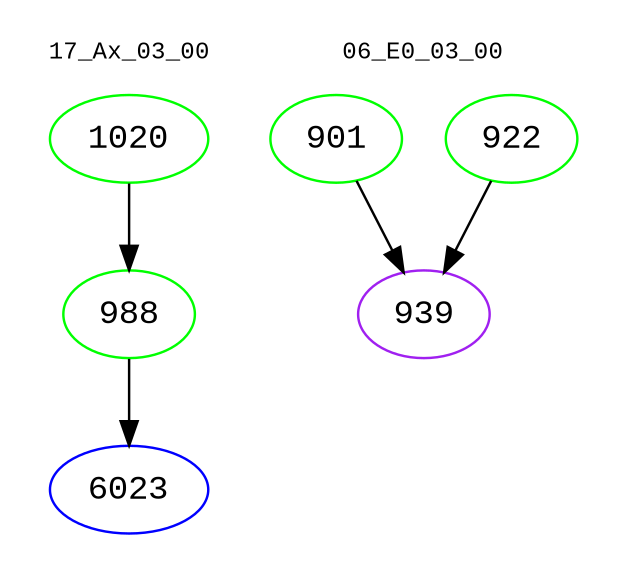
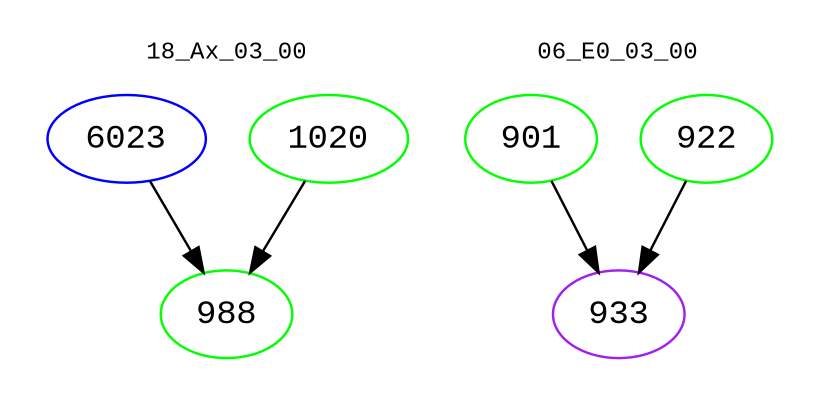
cluster "17_Ax_03_00": label "17_Ax_03_00" -> "18_Ax_03_00"
node "939": label "939" -> "933"
edge "988" -> "6023": reversed
